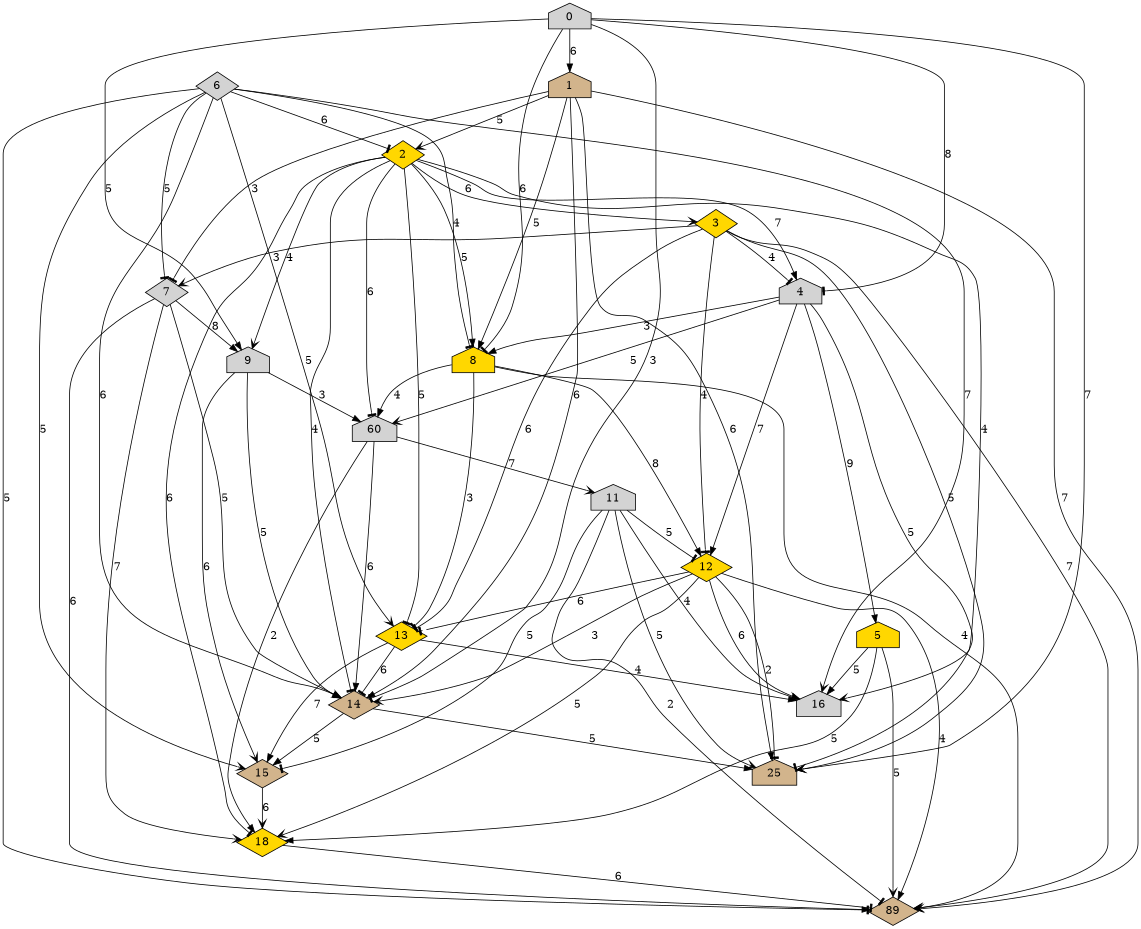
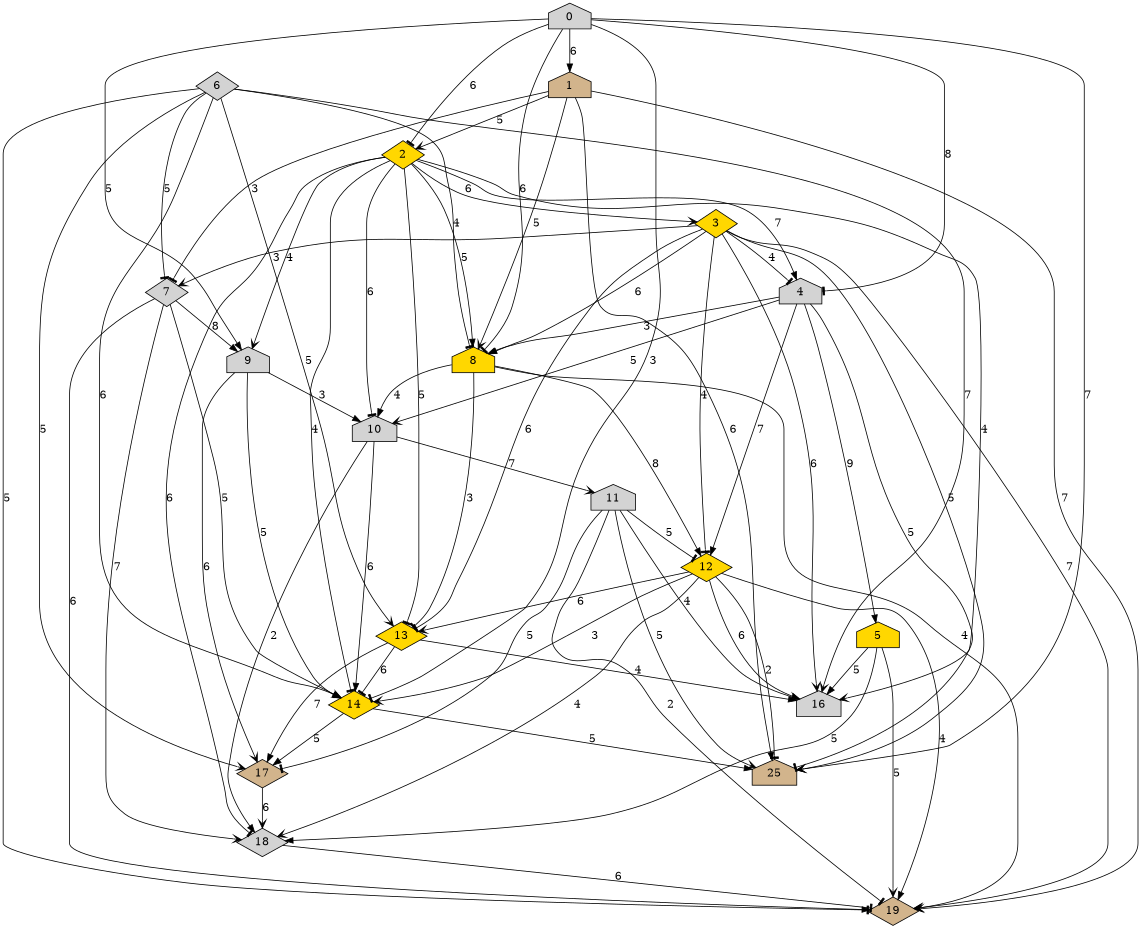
edge "6" -> "2": now "0" -> "2"
edge "1" -> "8": arrowhead normal -> vee
edge "3" -> "8": added, label "6"
node "60": label "60" -> "10"
edge "1" -> "14": removed, label "6"
edge "3" -> "16": added, label "6"
edge "12" -> "13": arrowhead tee -> vee
node "14": fillcolor tan -> gold
edge "12" -> "18": label "5" -> "4"
node "15": label "15" -> "17"
node "18": fillcolor gold -> lightgrey
node "89": label "89" -> "19"
